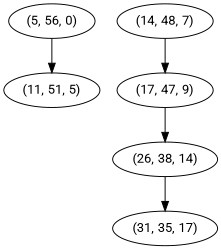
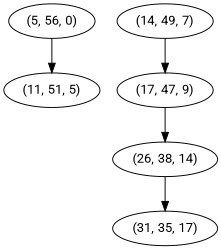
node "(14, 48, 7)": label "(14, 48, 7)" -> "(14, 49, 7)"
